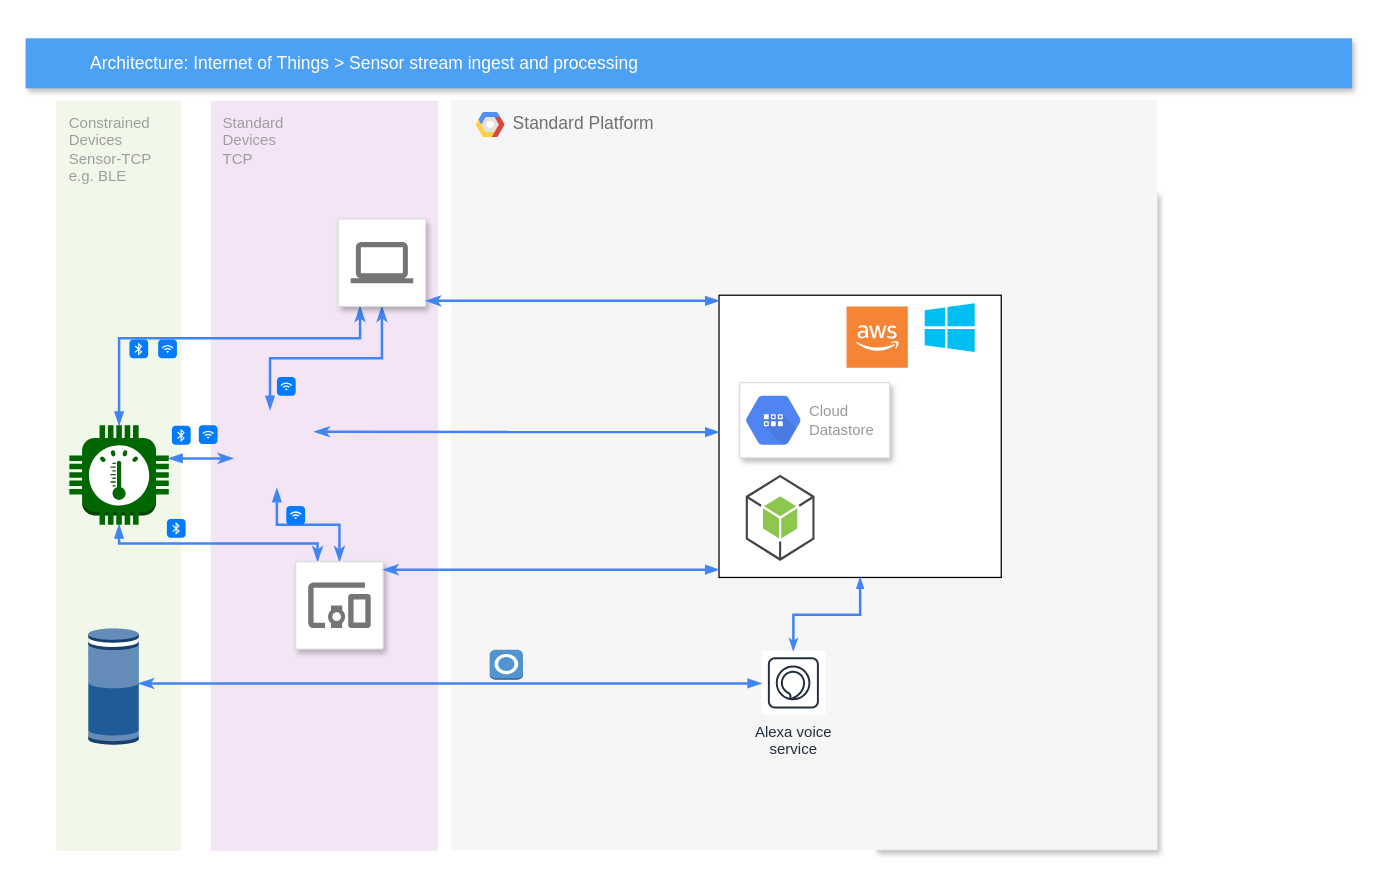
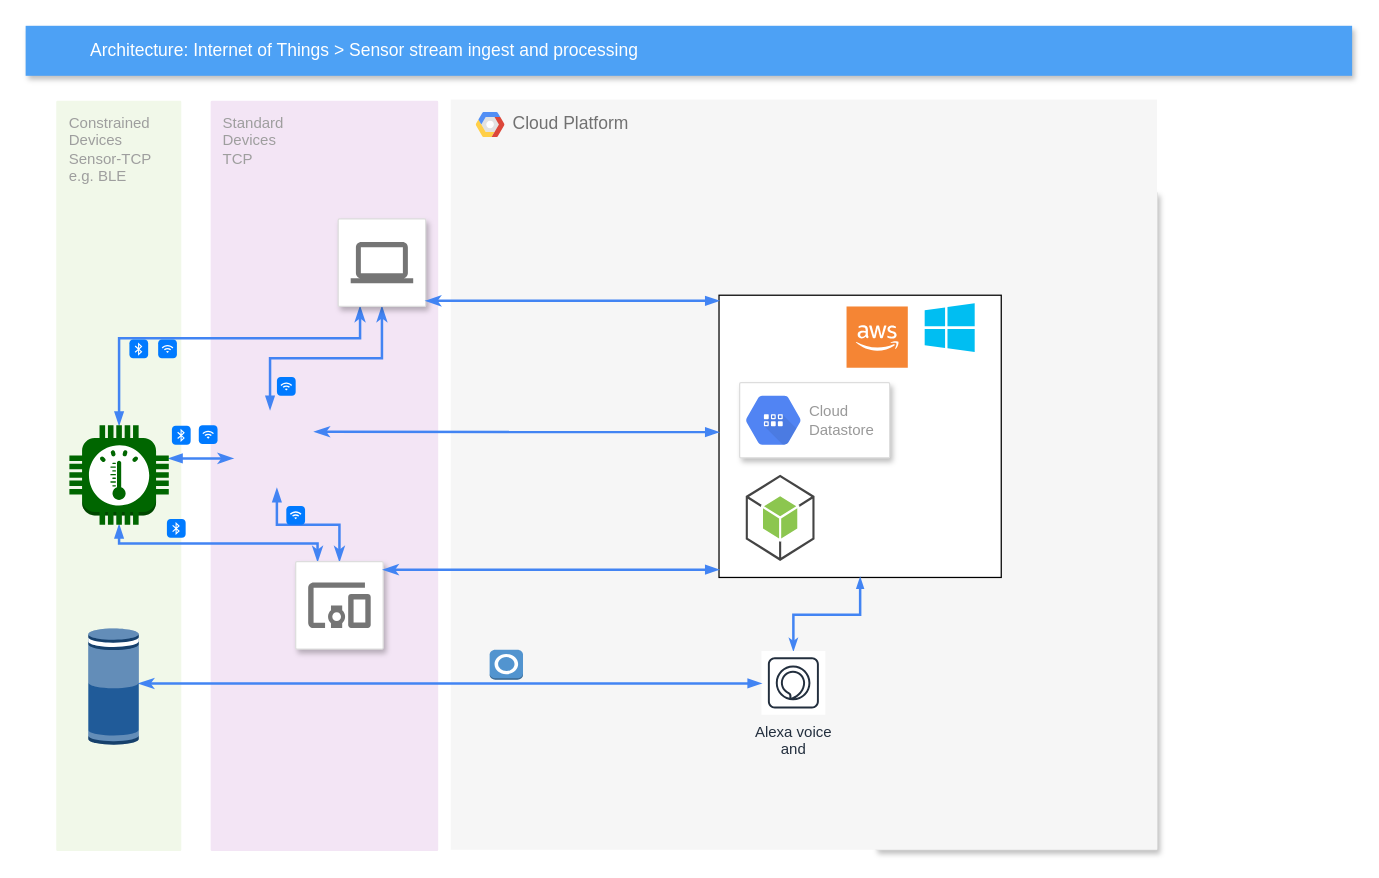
node "Architecture: Internet of Things > Sensor stream ingest and processing": moved (689, 63) -> (689, 51)
node "Standard Platform": label "Standard Platform" -> "Cloud Platform"
node "Alexa voice service": label "Alexa voice service" -> "Alexa voice and"
